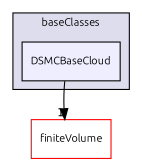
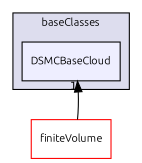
edge "DSMCBaseCloud" -> "finiteVolume": reversed
